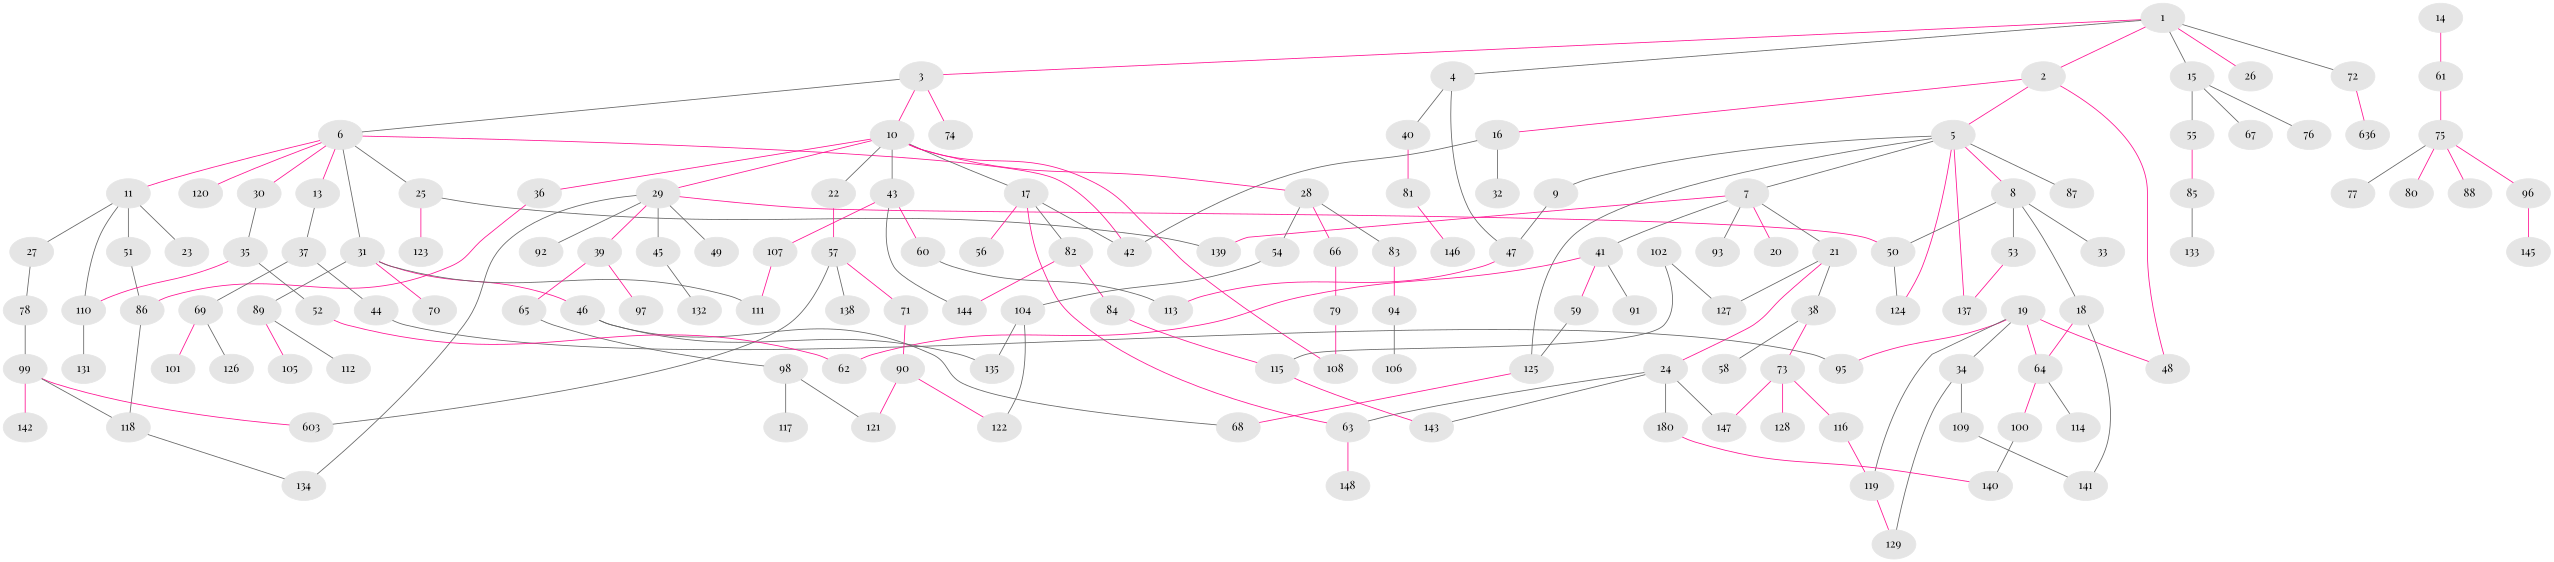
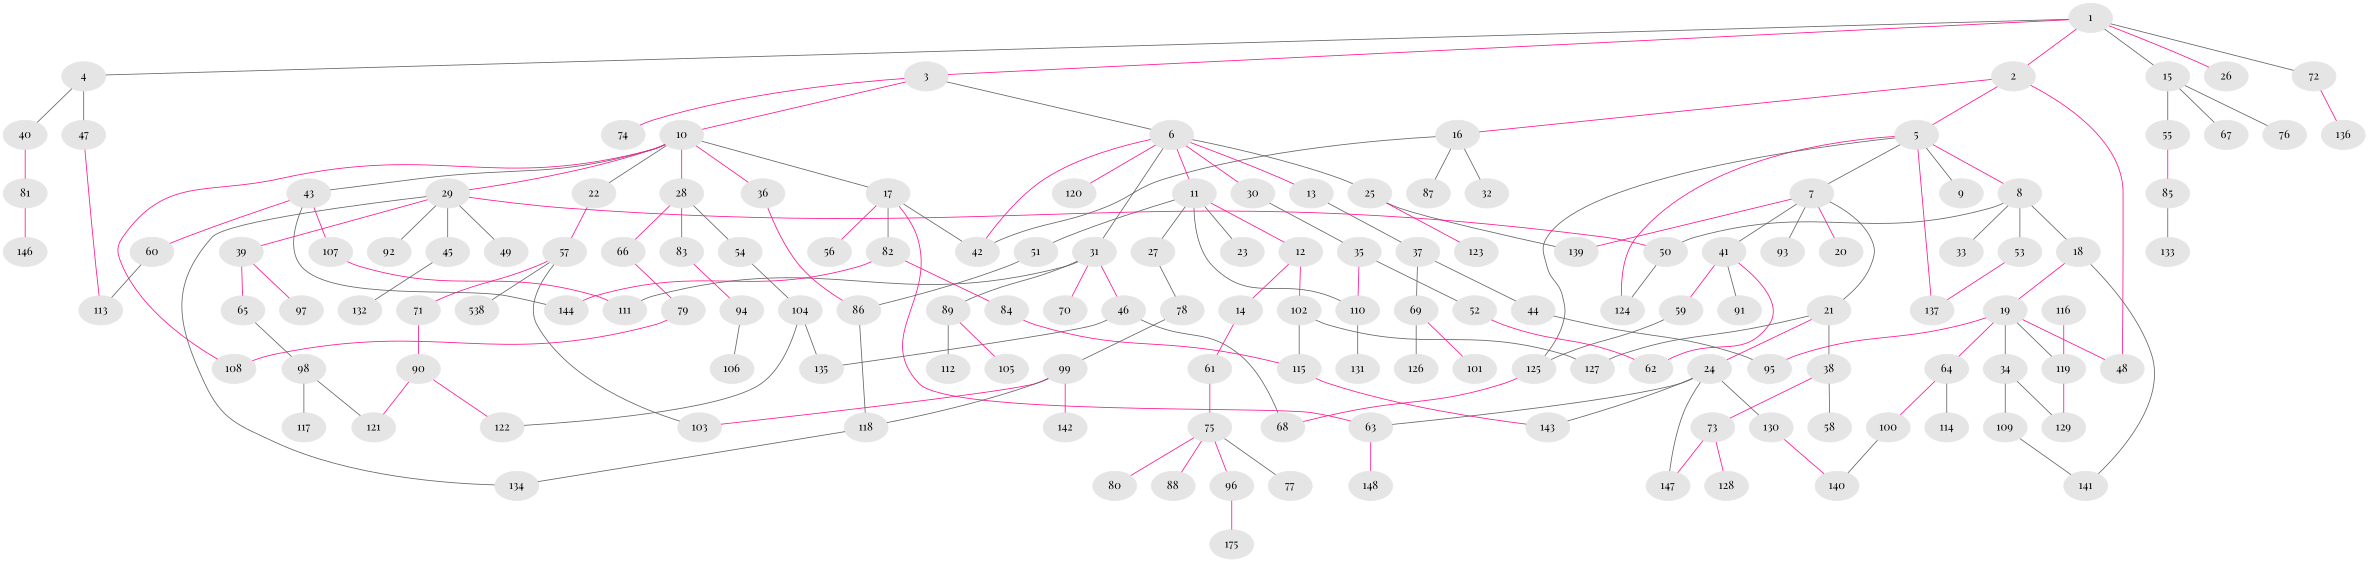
node "636": label "636" -> "136"
edge "5" -- "87": now "16" -- "87"
edge "9" -- "47": removed
node "12": added
node "145": label "145" -> "175"
node "138": label "138" -> "538"
edge "18" -- "64": now "18" -- "19"
edge "73" -- "116": removed
node "603": label "603" -> "103"
node "180": label "180" -> "130"
